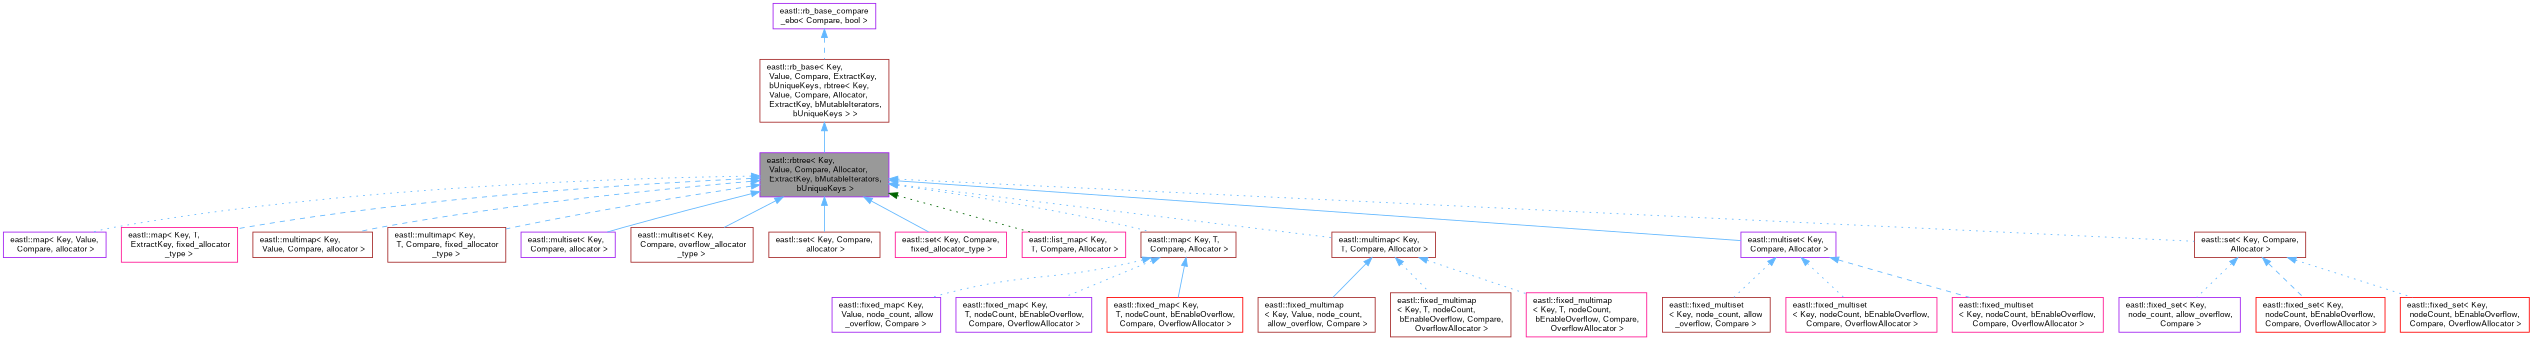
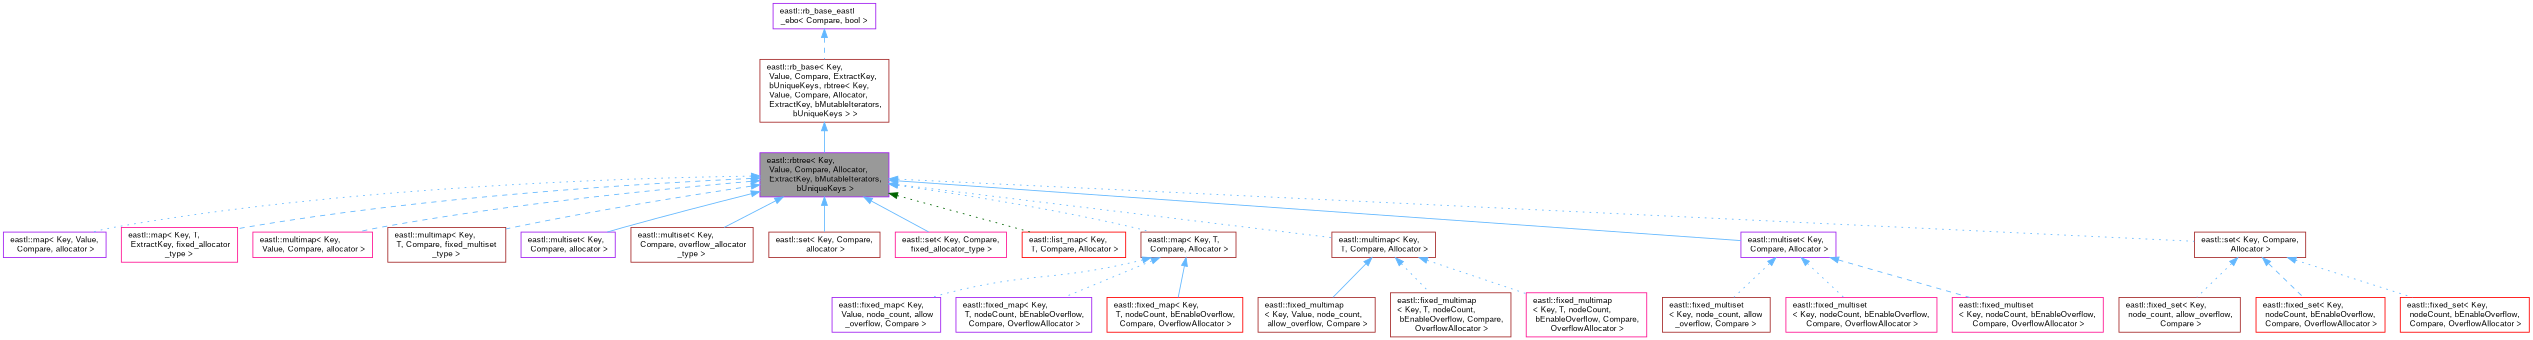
node "eastl::rb_base_compare _ebo< Compare, bool >": label "eastl::rb_base_compare _ebo< Compare, bool >" -> "eastl::rb_base_eastl _ebo< Compare, bool >"
node "eastl::multimap< Key, Value, Compare, allocator >": color brown -> deeppink
node "eastl::multimap< Key, T, Compare, fixed_allocator _type >": label "eastl::multimap< Key, T, Compare, fixed_allocator _type >" -> "eastl::multimap< Key, T, Compare, fixed_multiset _type >"
node "eastl::list_map< Key, T, Compare, Allocator >": color deeppink -> red
node "eastl::fixed_set< Key, node_count, allow_overflow, Compare >": color purple -> brown
